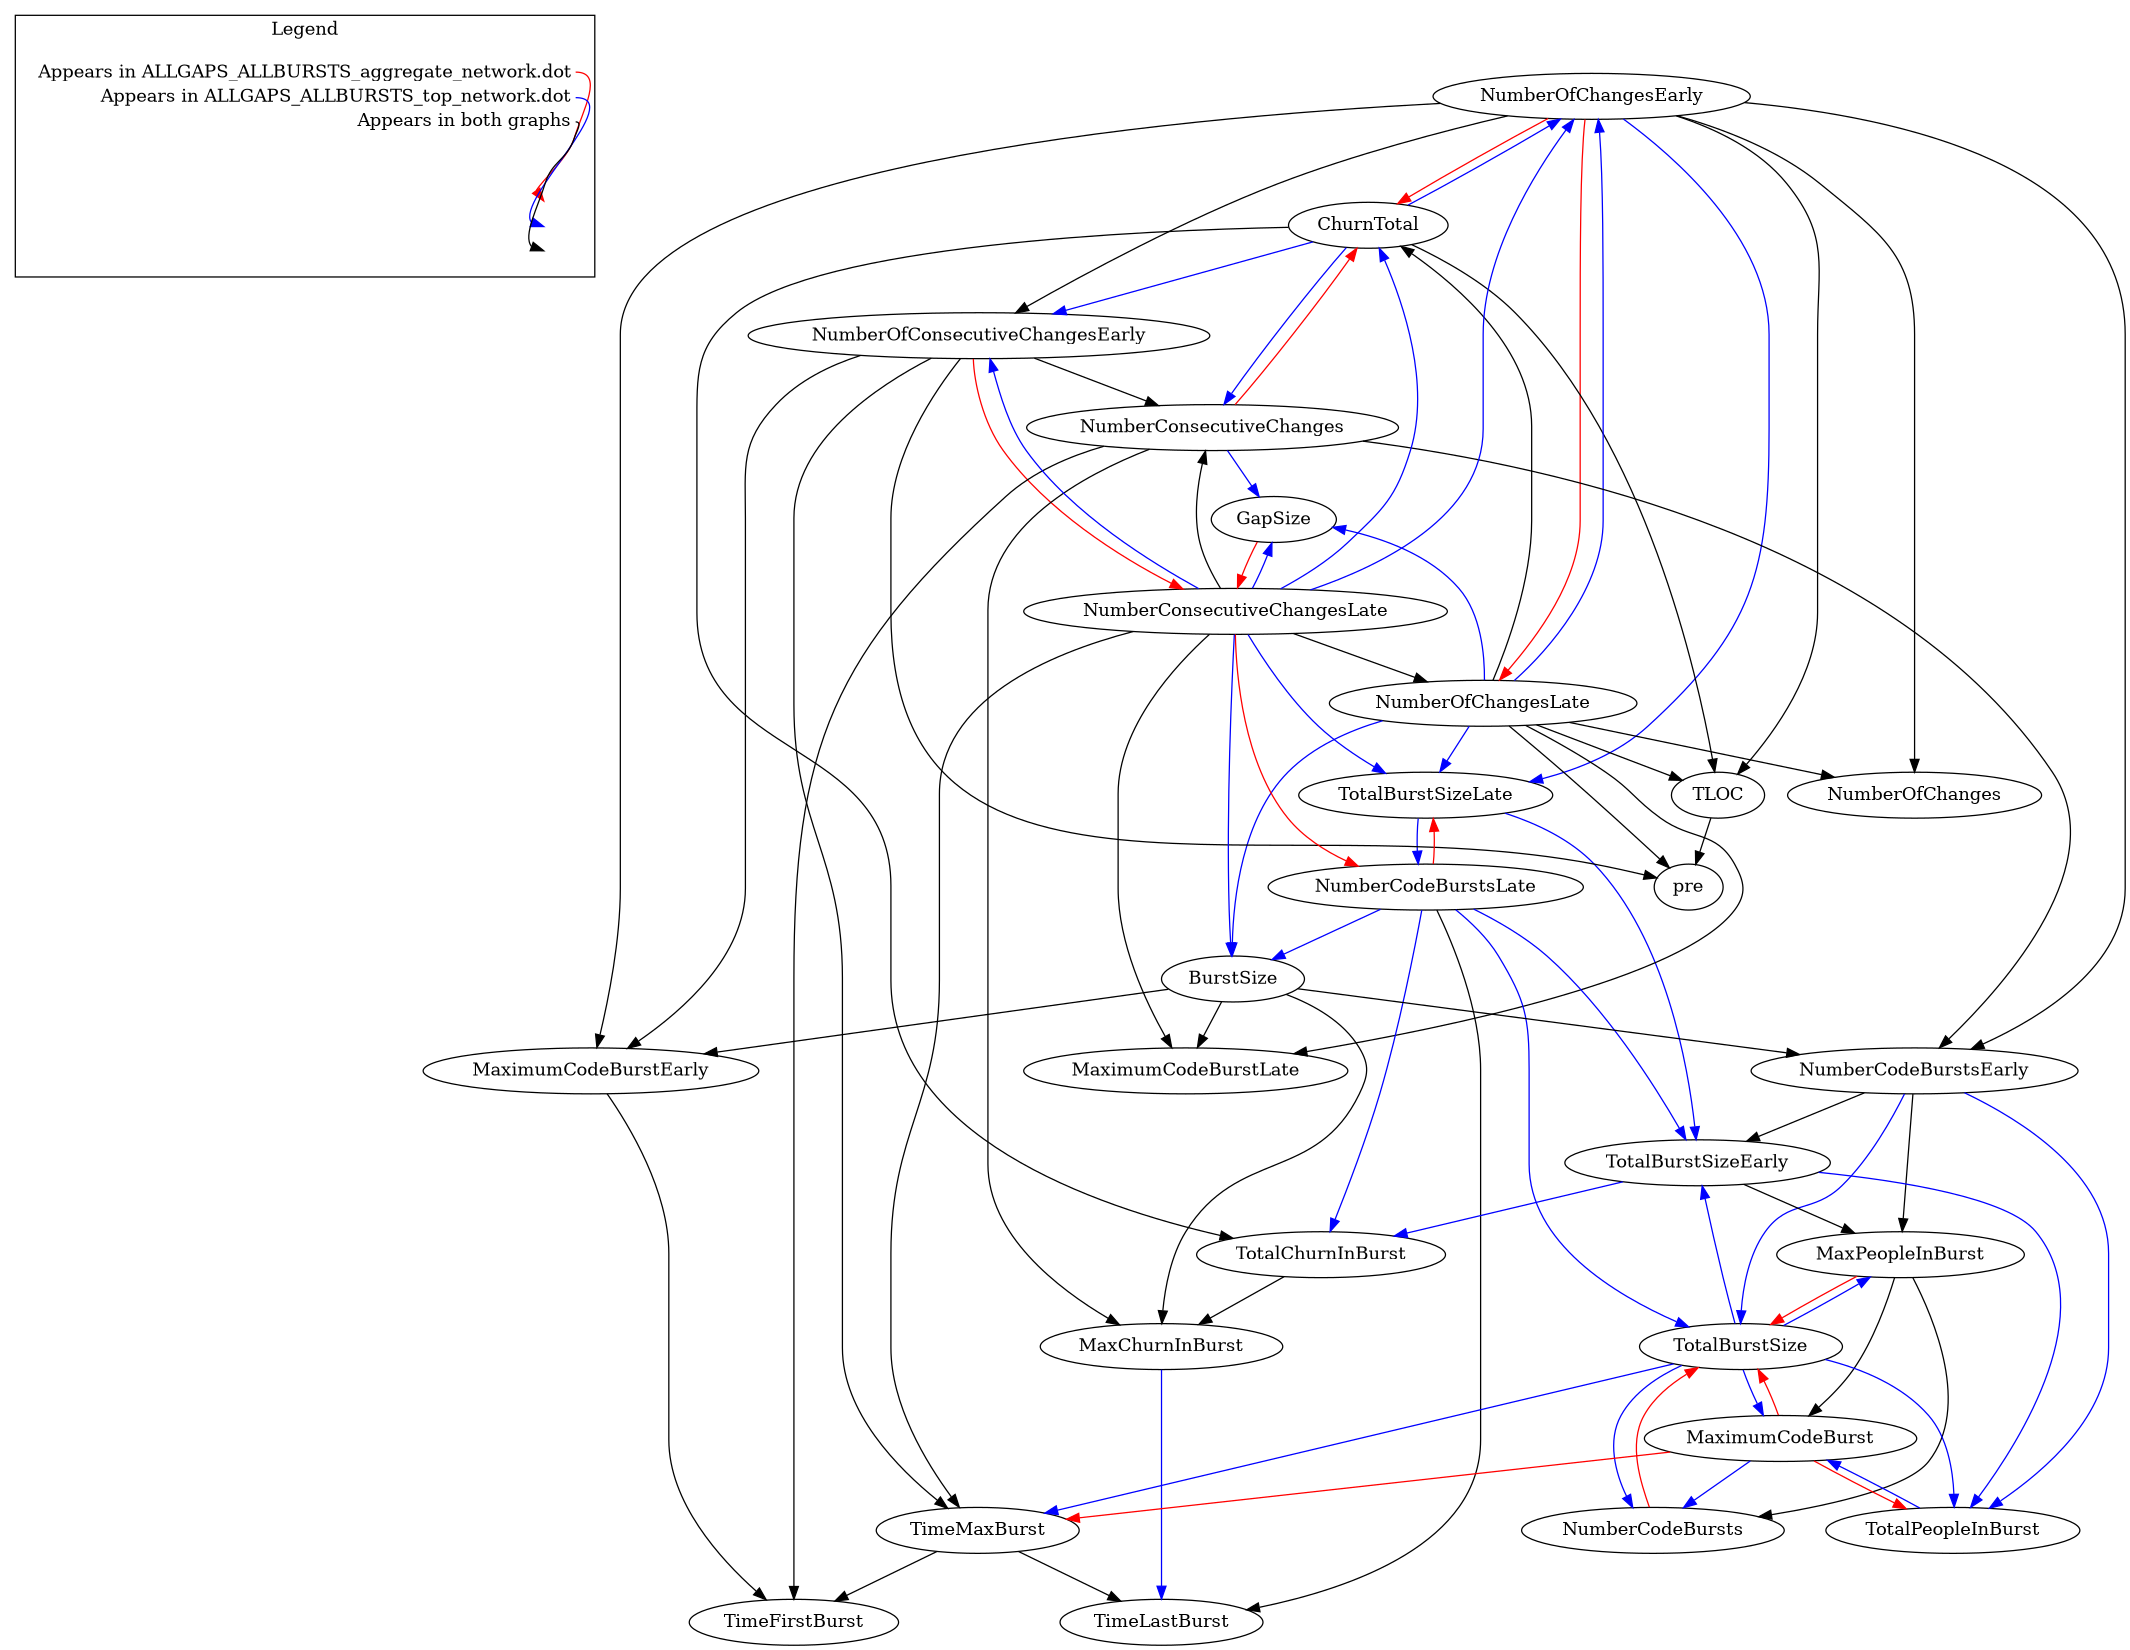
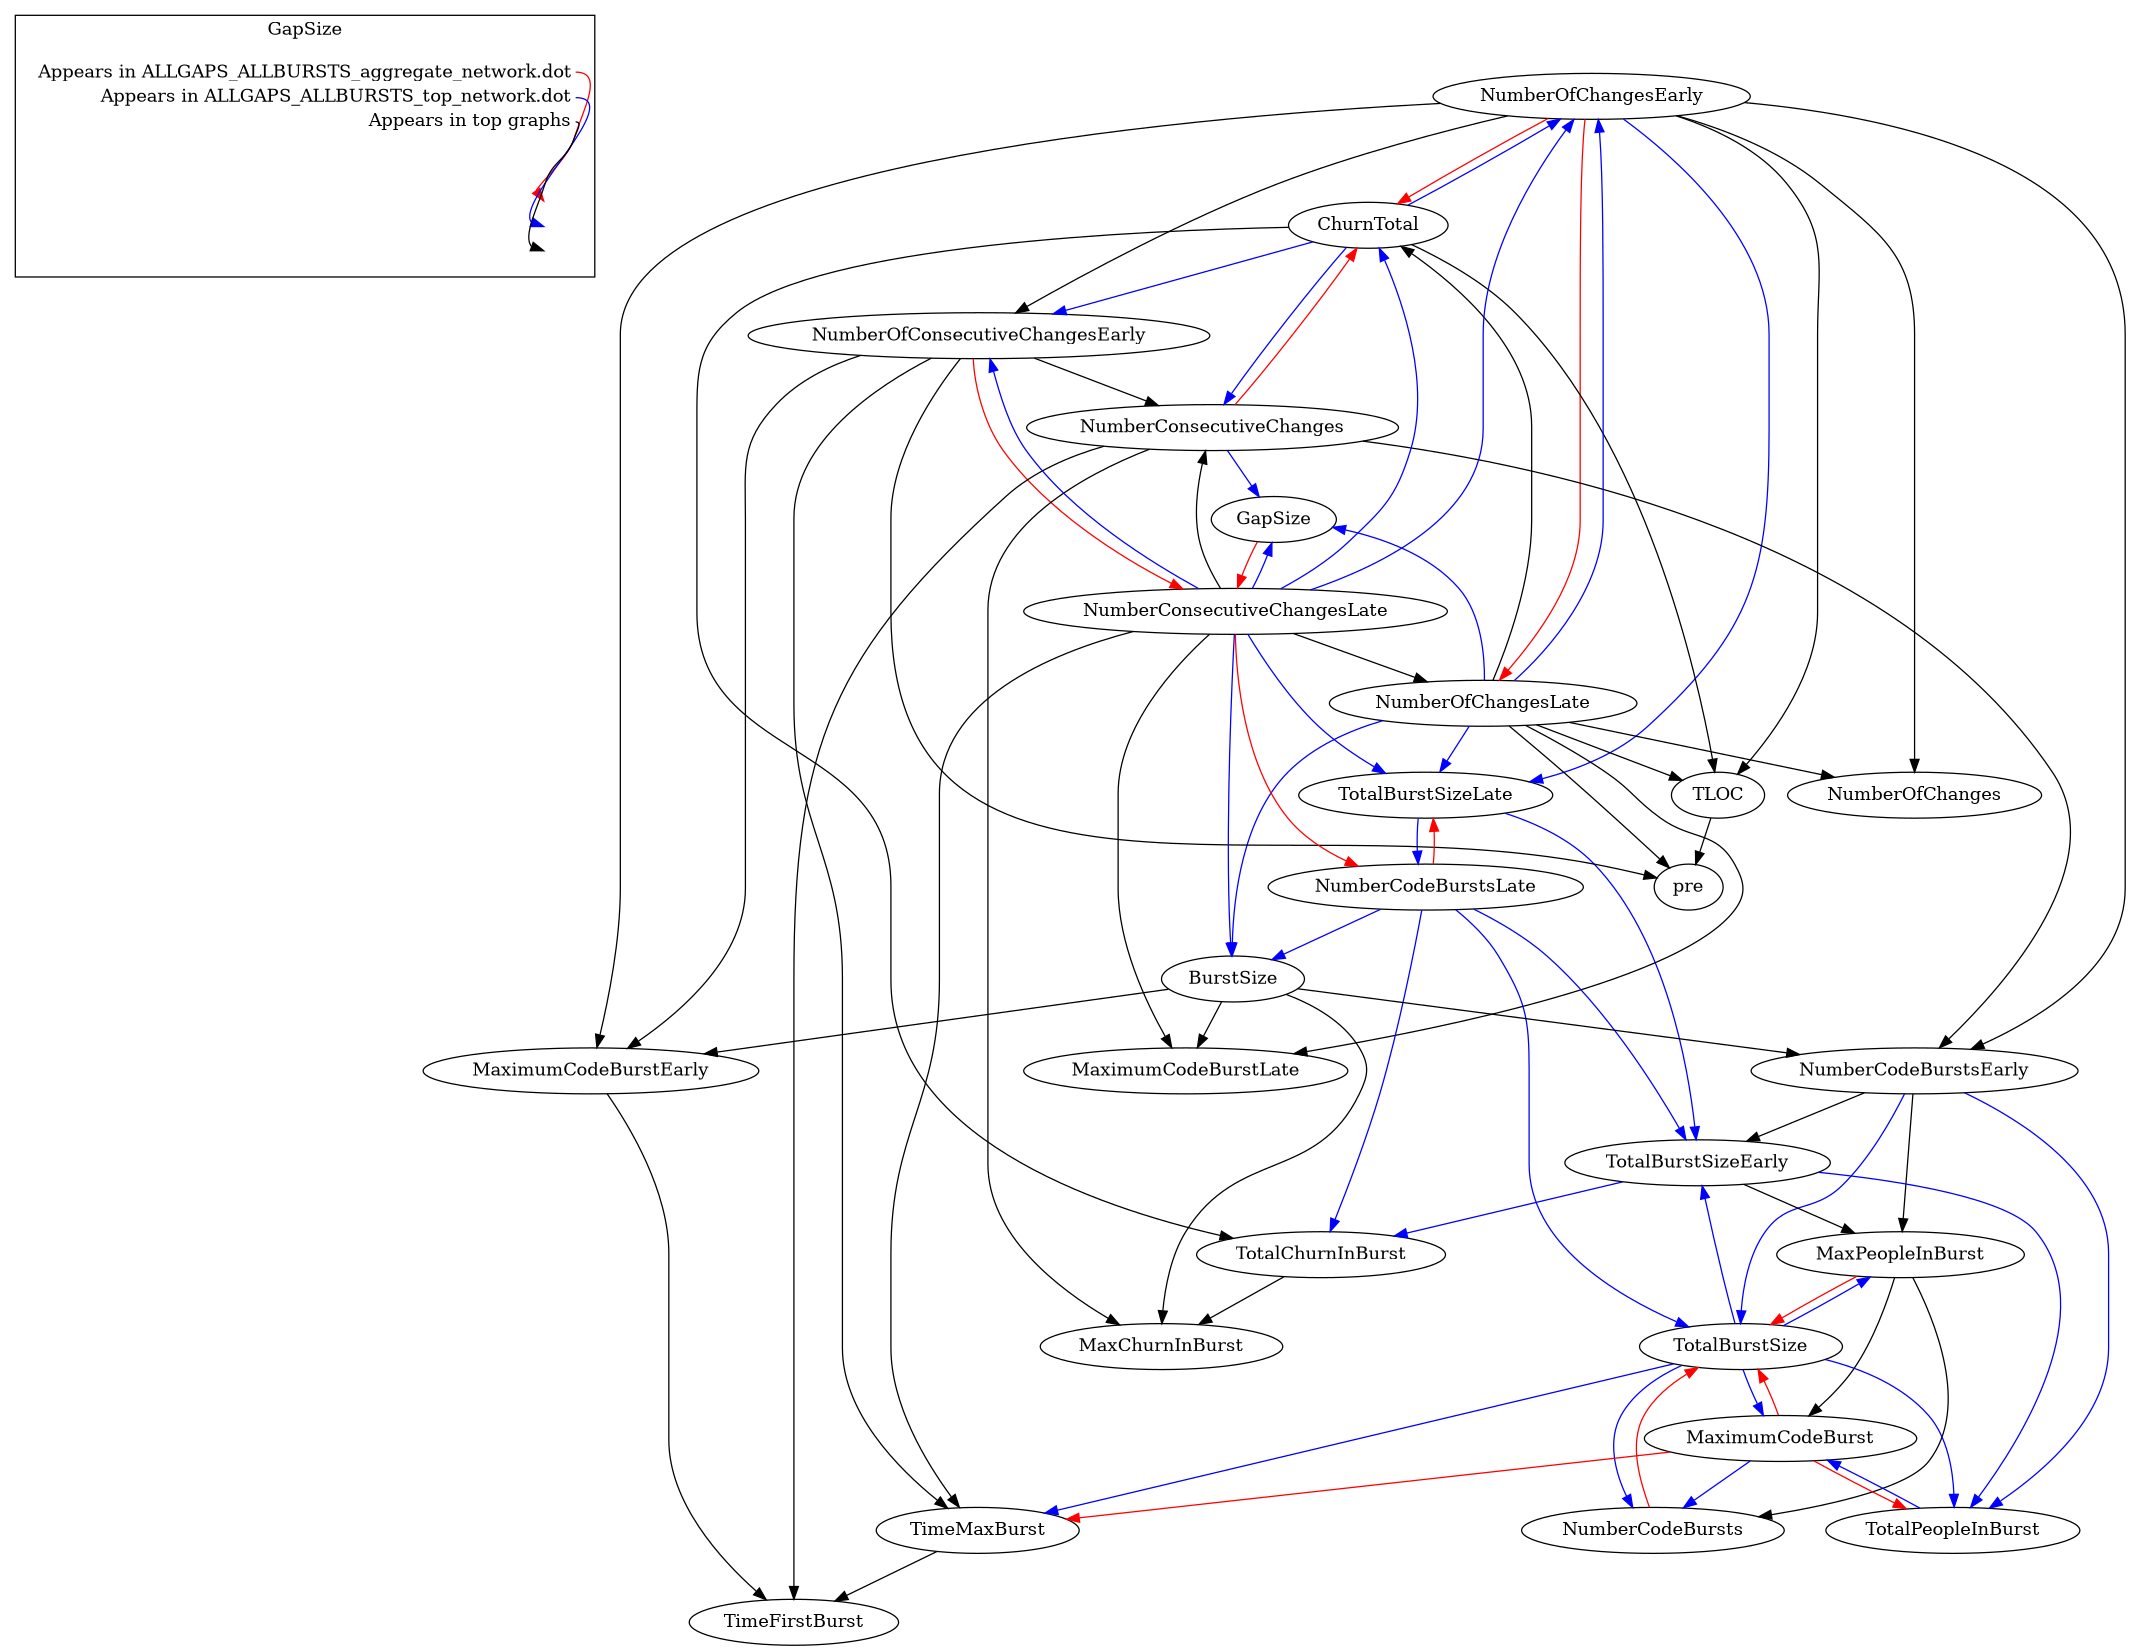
cluster "Legend": label "Legend" -> "GapSize"
node "Appears in ALLGAPS_ALLBURSTS_aggregate_network.dot": text "Appears in both graphs" -> "Appears in top graphs"
node "TimeLastBurst": removed
